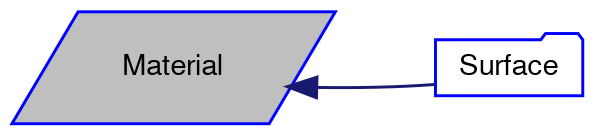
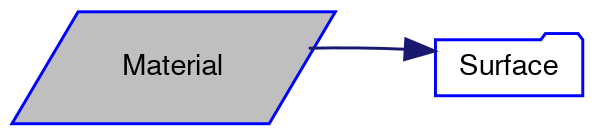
edge "Surface" -> "Material": reversed
